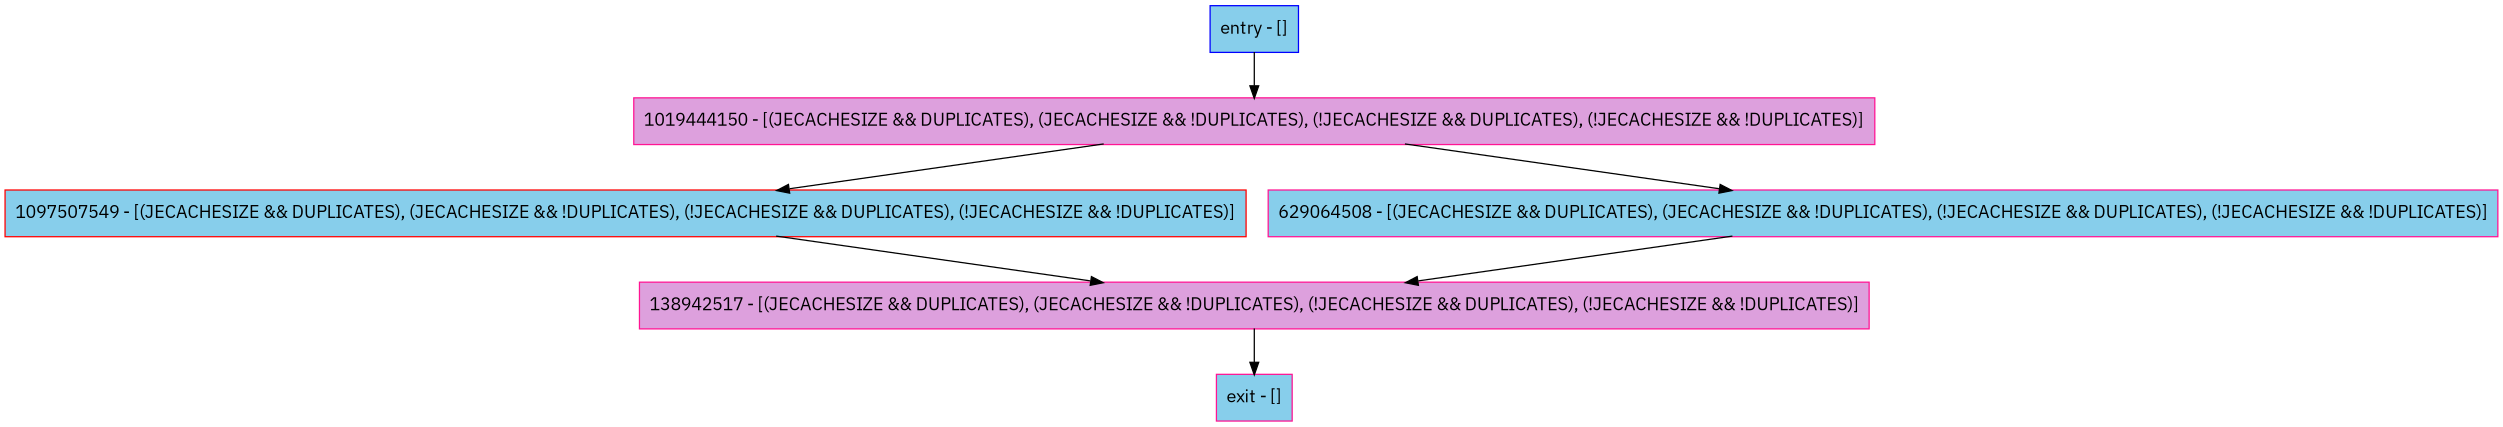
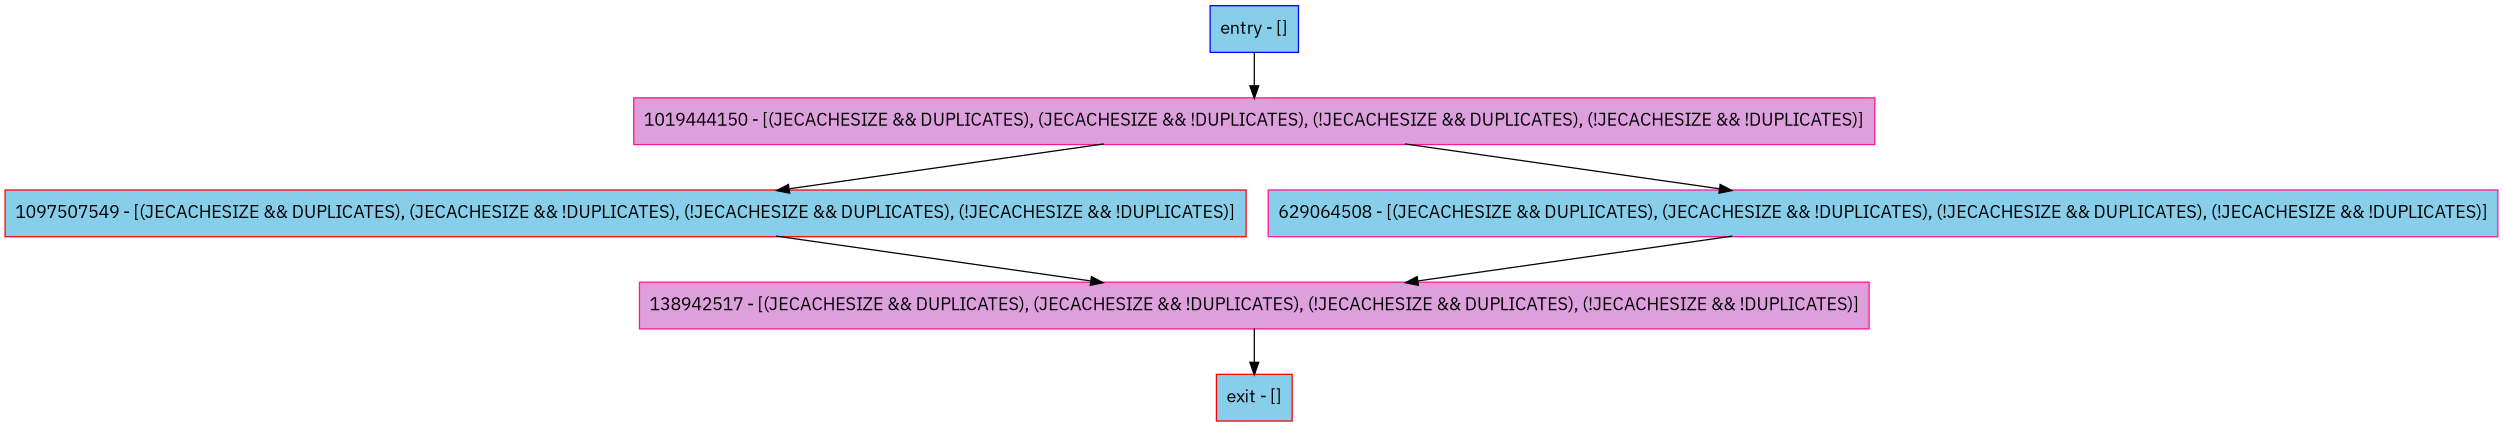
node "exit - []": color deeppink -> red
